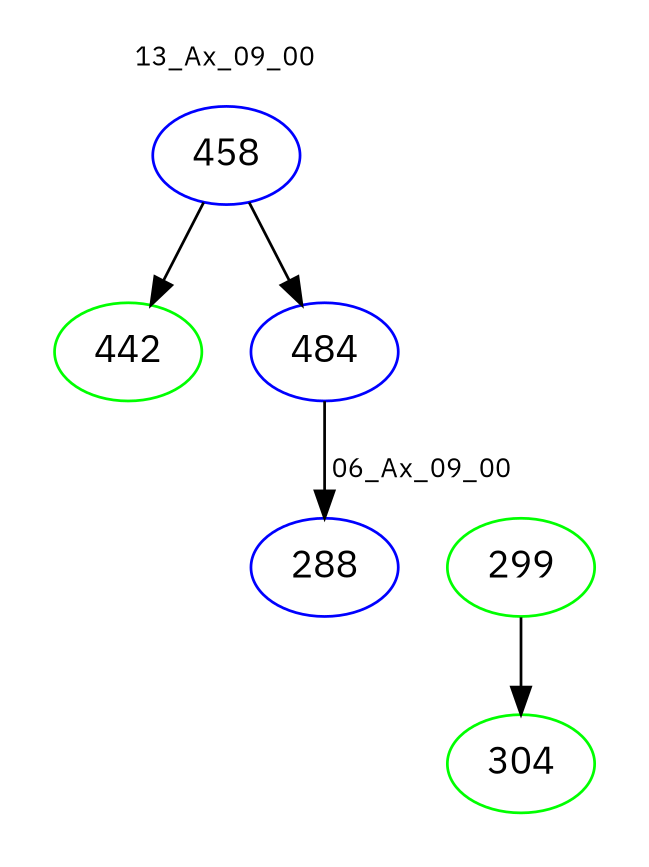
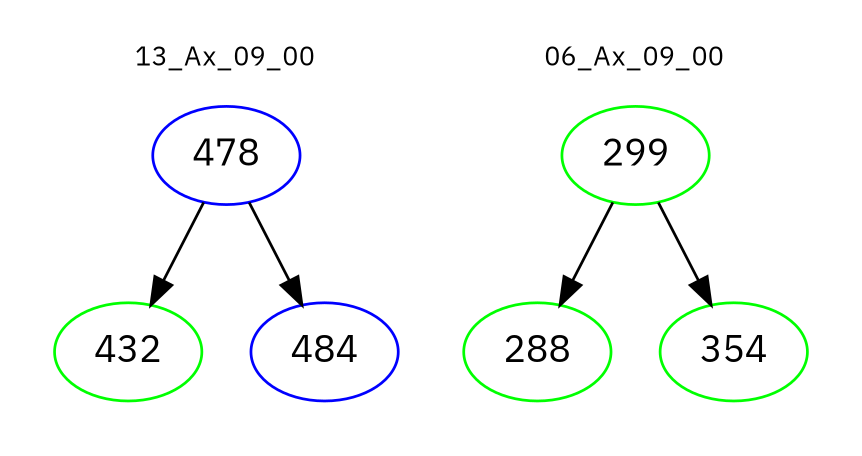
node "458": label "458" -> "478"
node "442": label "442" -> "432"
edge "484" -> "288": now "299" -> "288"
node "288": color blue -> green
node "304": label "304" -> "354"
